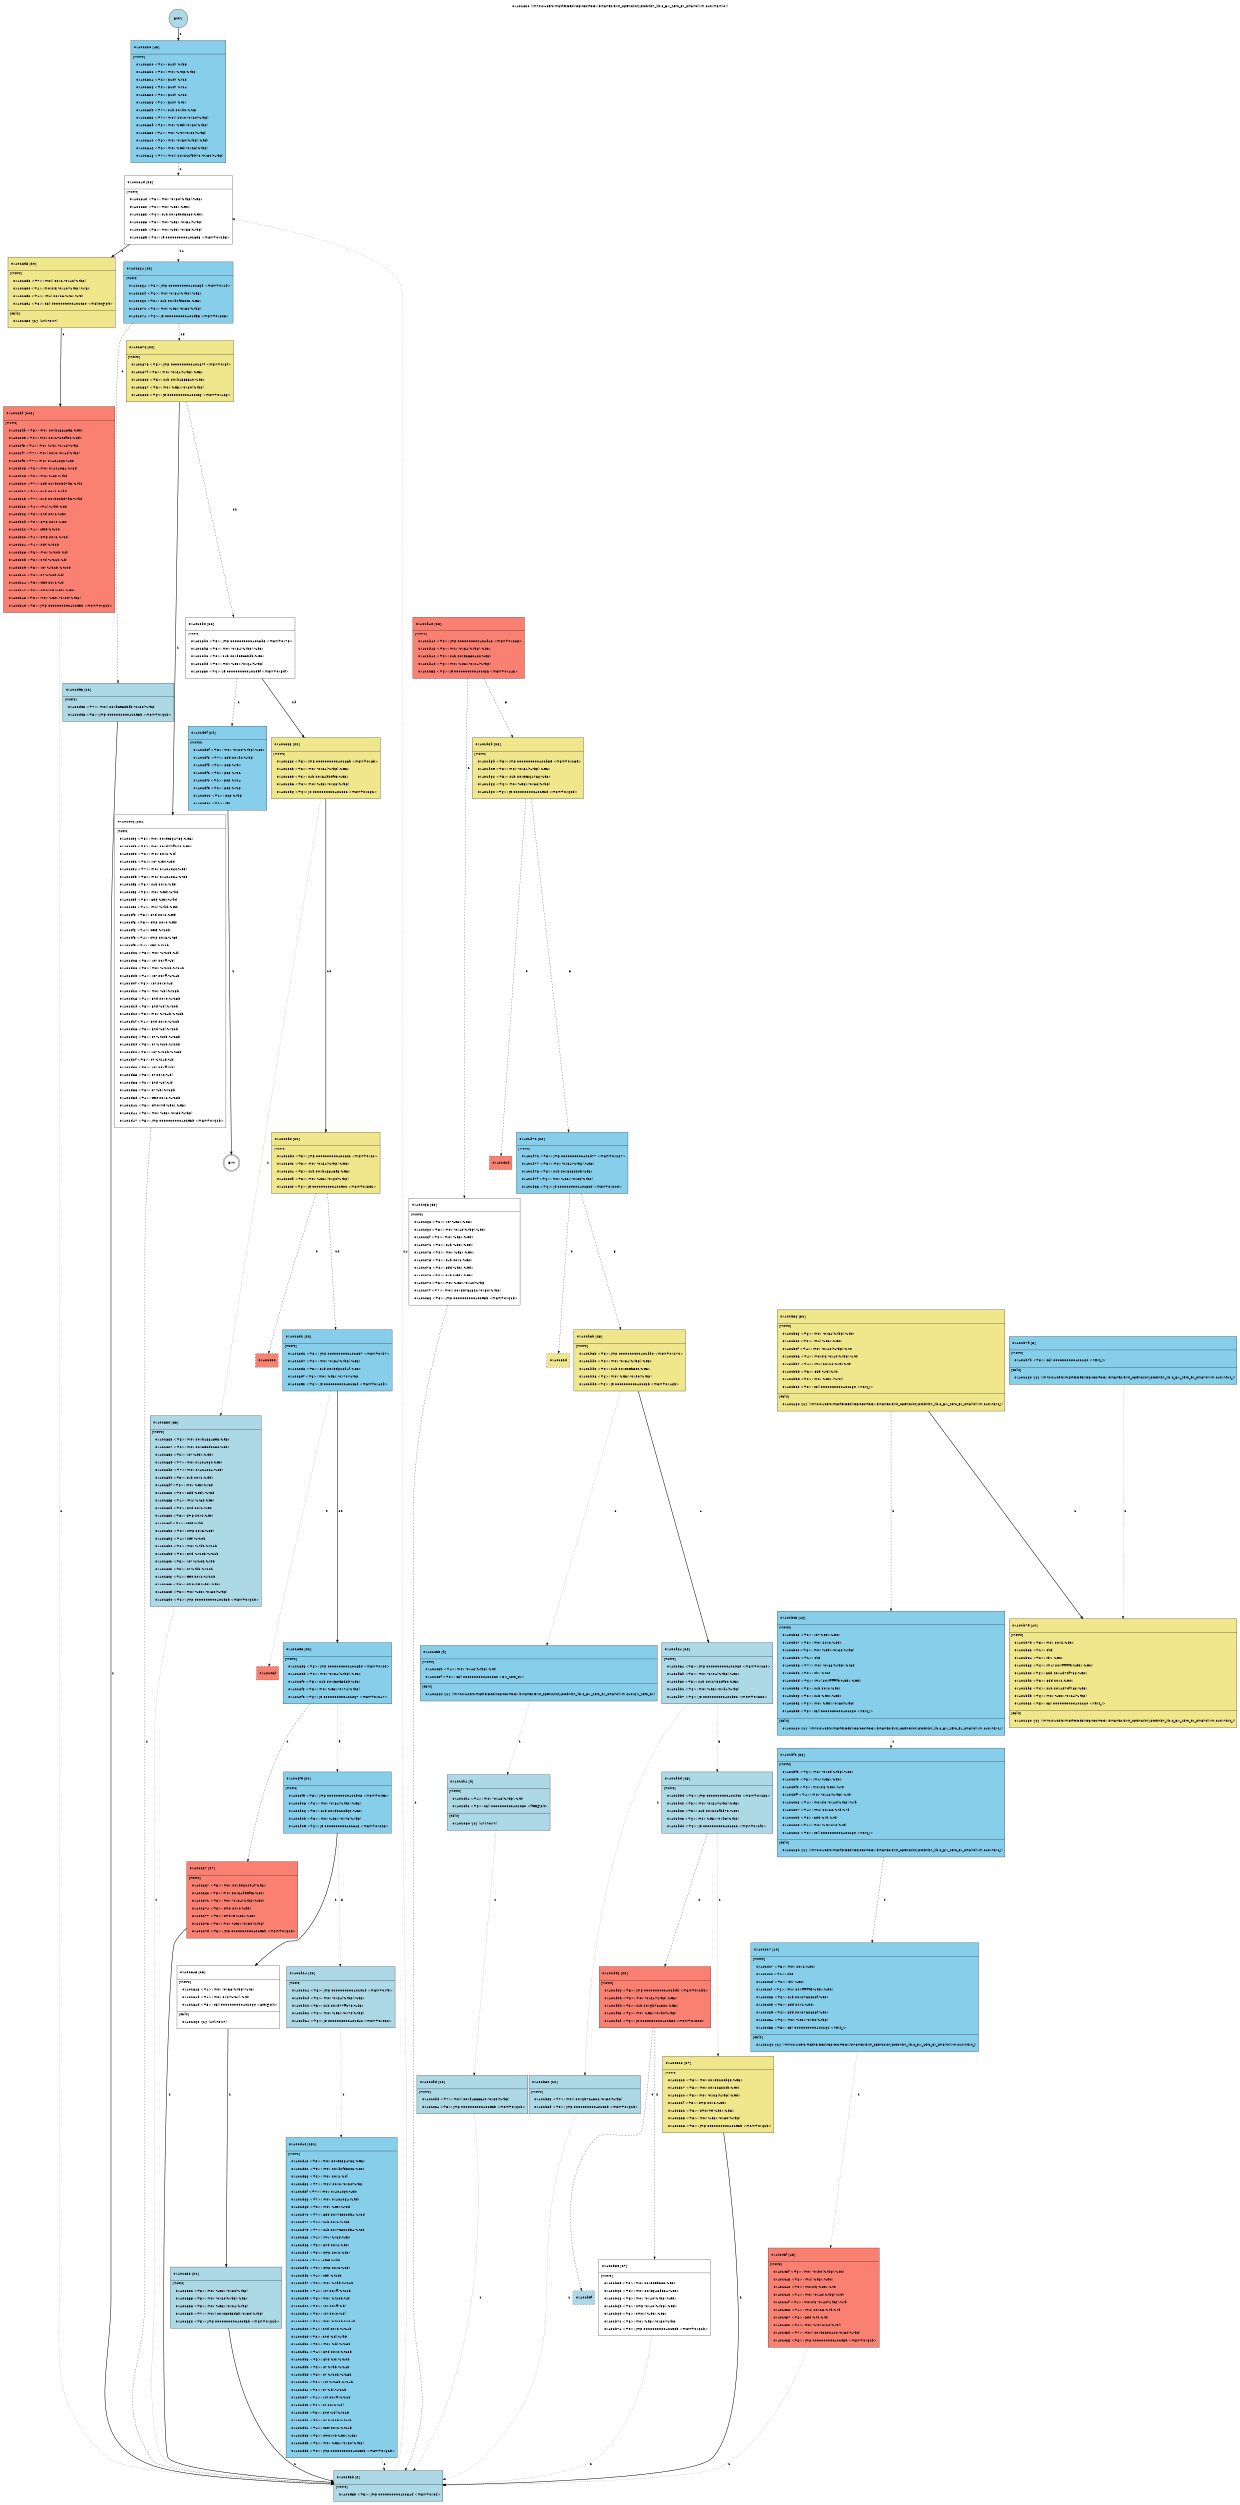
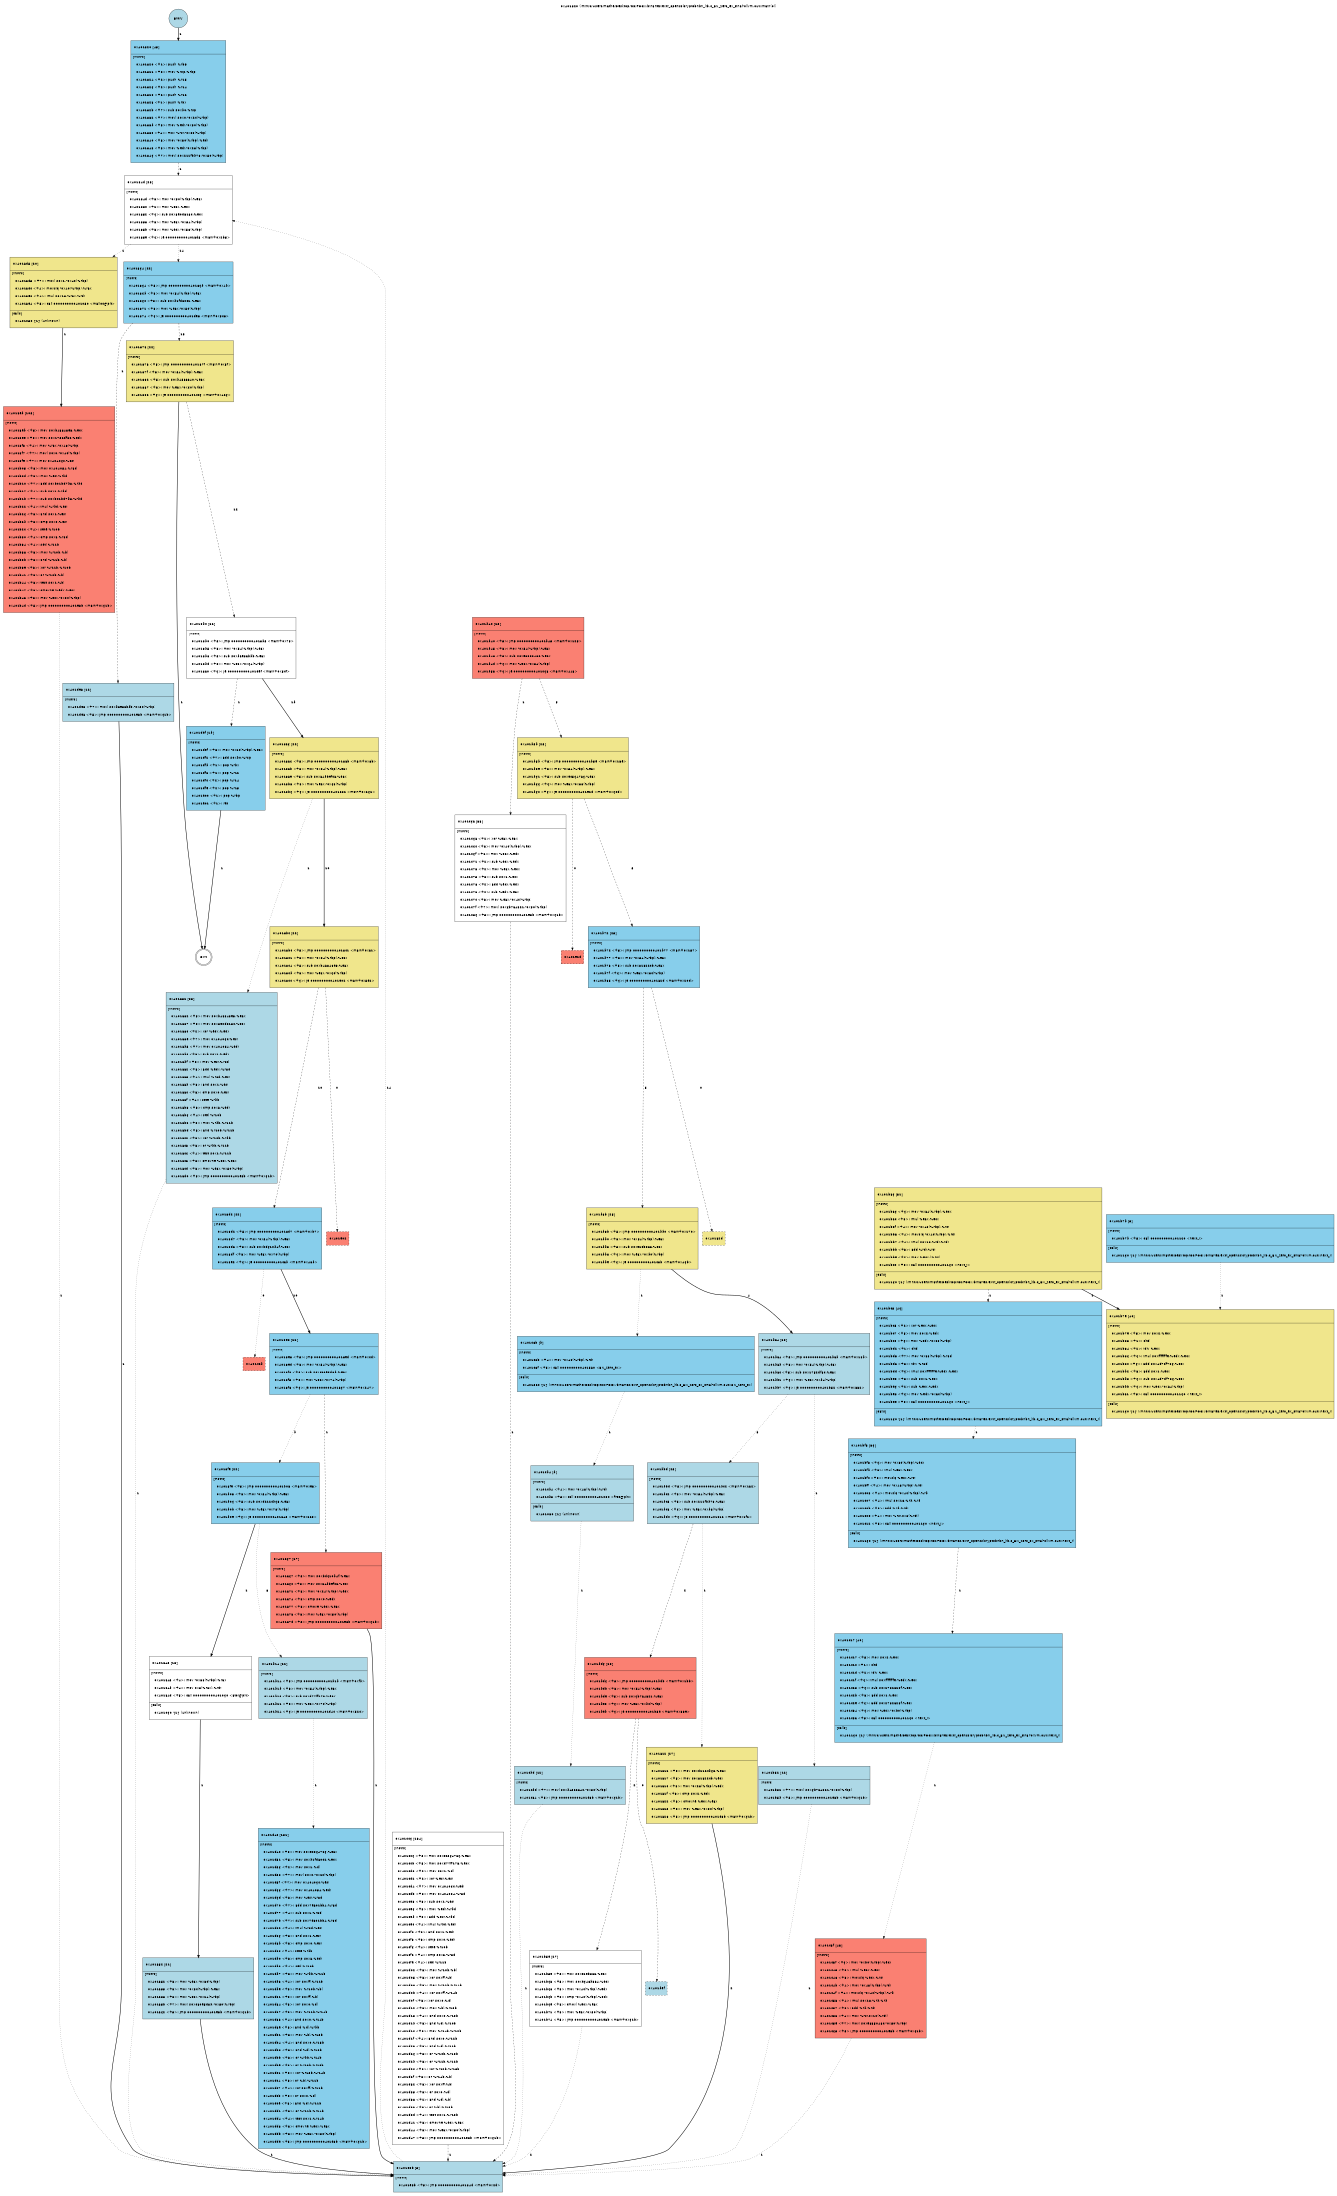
edge "0x40184d [23]" -> "0x401ad5 [20]": style bold -> dotted
edge "0x40187a [22]" -> "0x401cc6 [134]": now "0x40187a [22]" -> "Exit"
edge "0x401d4c [151]" -> "0x401e3b [5]": removed, label "1"
